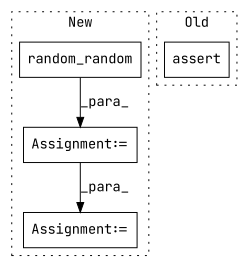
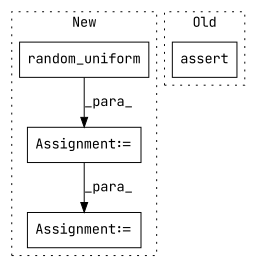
node "random_random": label "random_random" -> "random_uniform"
